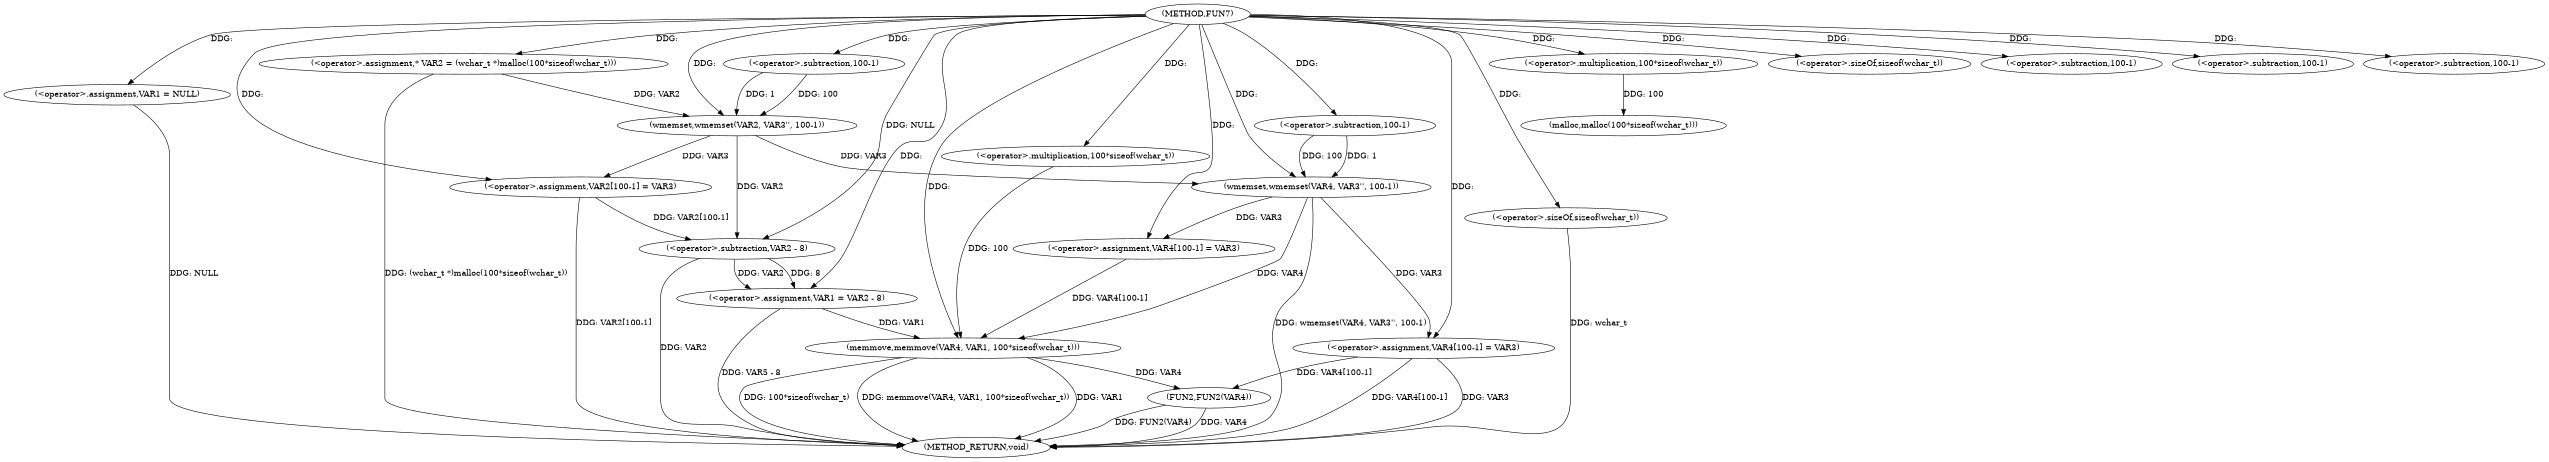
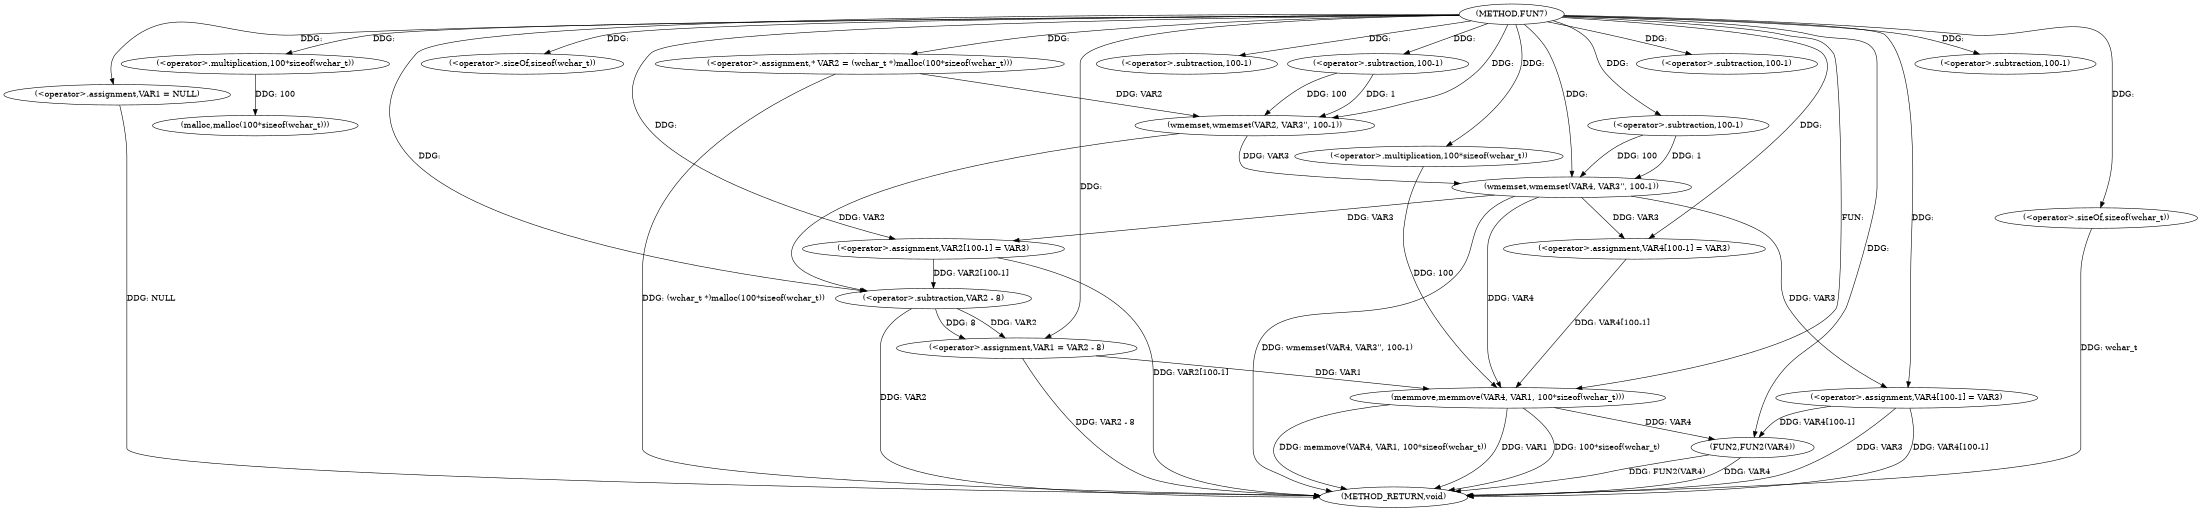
edge "(METHOD,FUN7)" -> "(FUN2,FUN2(VAR4))": added, label "DDG:"
edge "(METHOD,FUN7)" -> "(<operator>.subtraction,VAR2 - 8)": label "DDG: NULL" -> "DDG: "
edge "(wmemset,wmemset(VAR2, VAR3'', 100-1))" -> "(<operator>.assignment,VAR2[100-1] = VAR3)": now "(wmemset,wmemset(VAR4, VAR3'', 100-1))" -> "(<operator>.assignment,VAR2[100-1] = VAR3)"
edge "(METHOD,FUN7)" -> "(memmove,memmove(VAR4, VAR1, 100*sizeof(wchar_t)))": label "DDG: " -> "FUN: "
edge "(<operator>.assignment,VAR1 = VAR2 - 8)" -> "(METHOD_RETURN,void)": label "DDG: VAR5 - 8" -> "DDG: VAR2 - 8"
